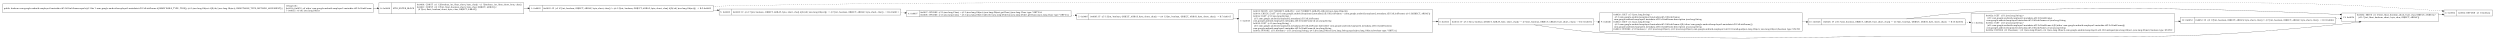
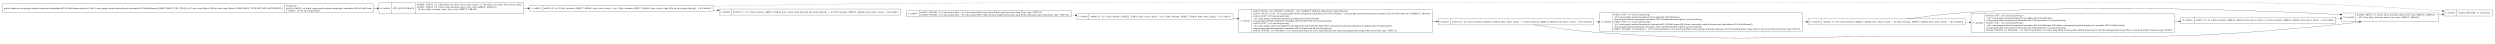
edge "3: 0x0005" -> "4: 0x0007": removed
